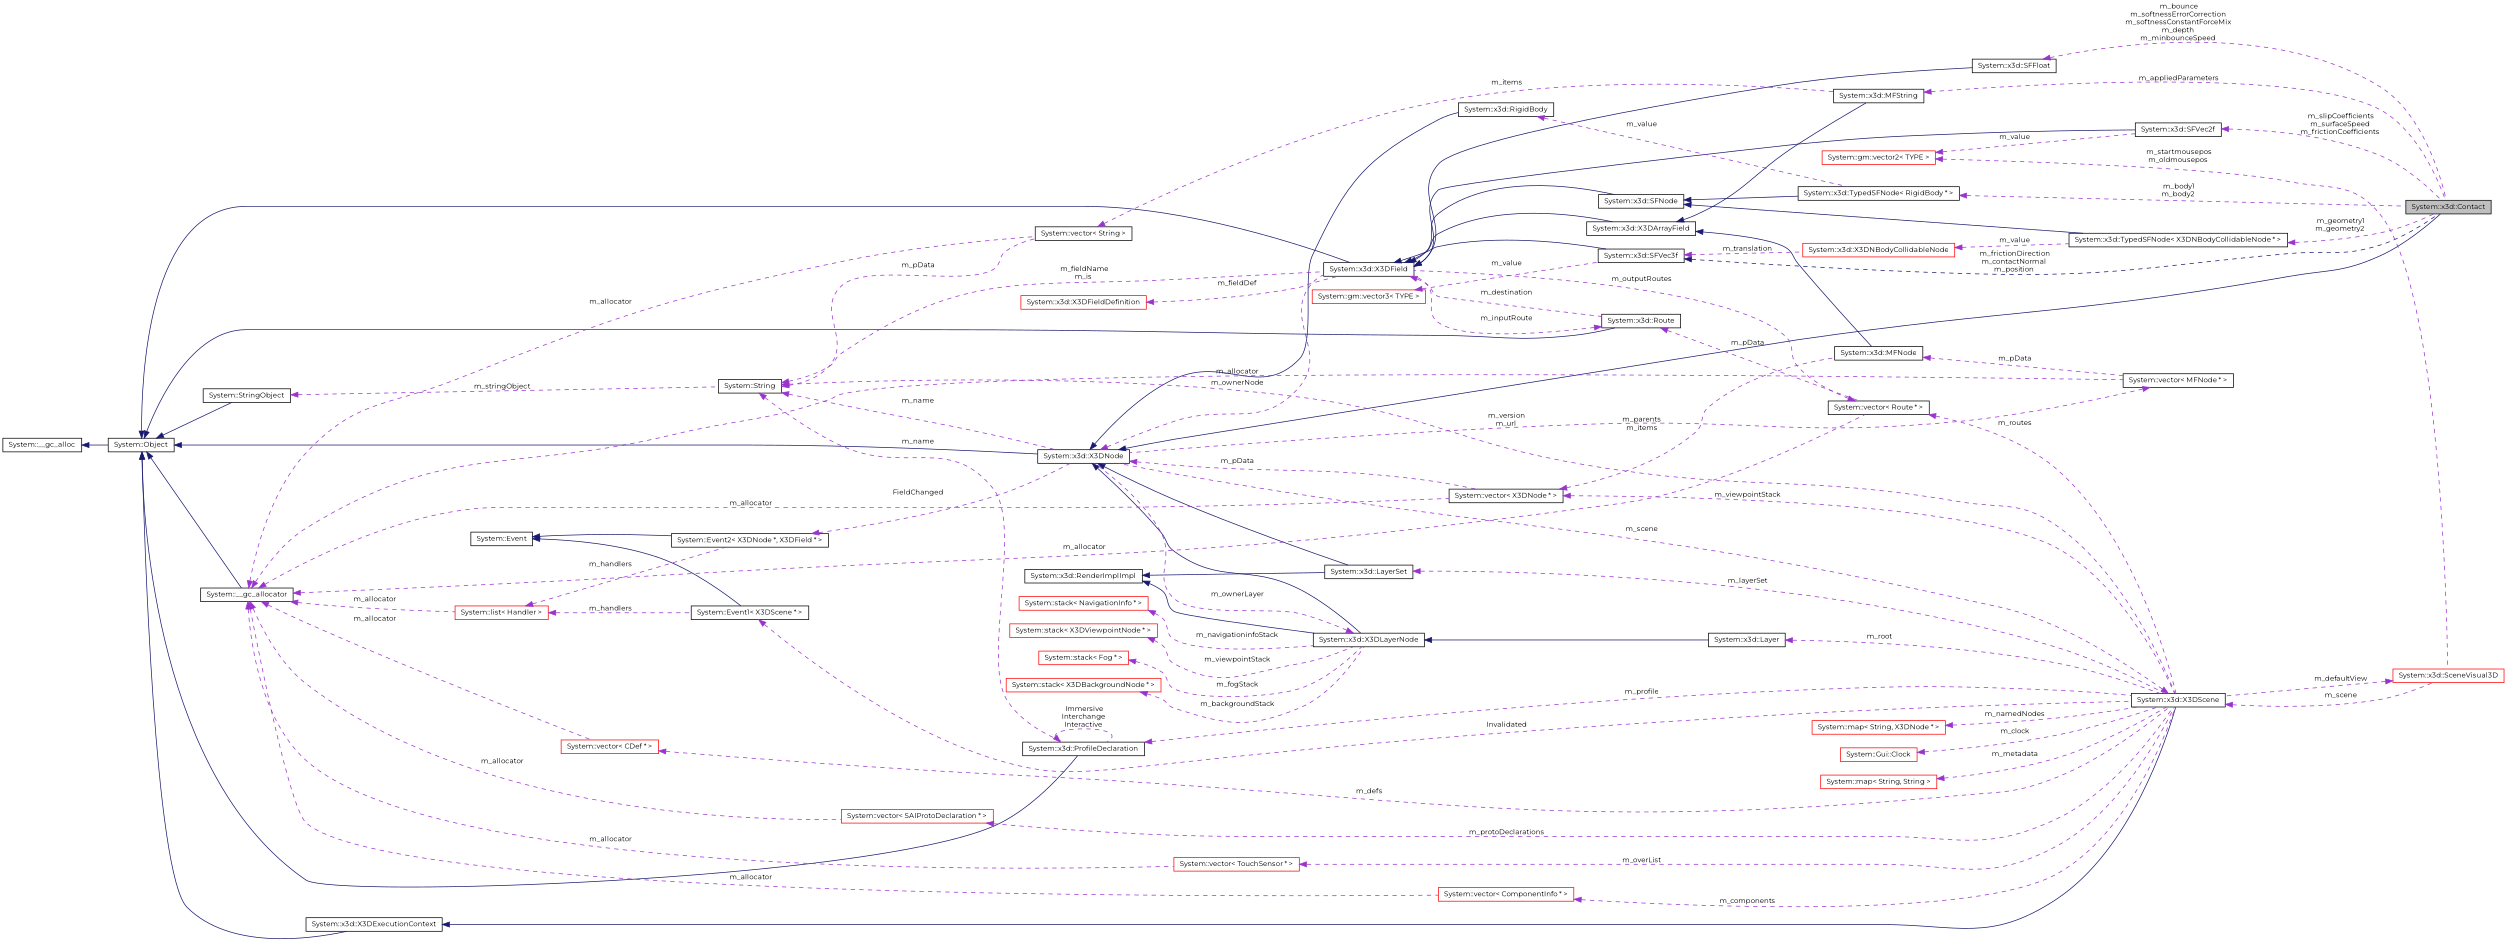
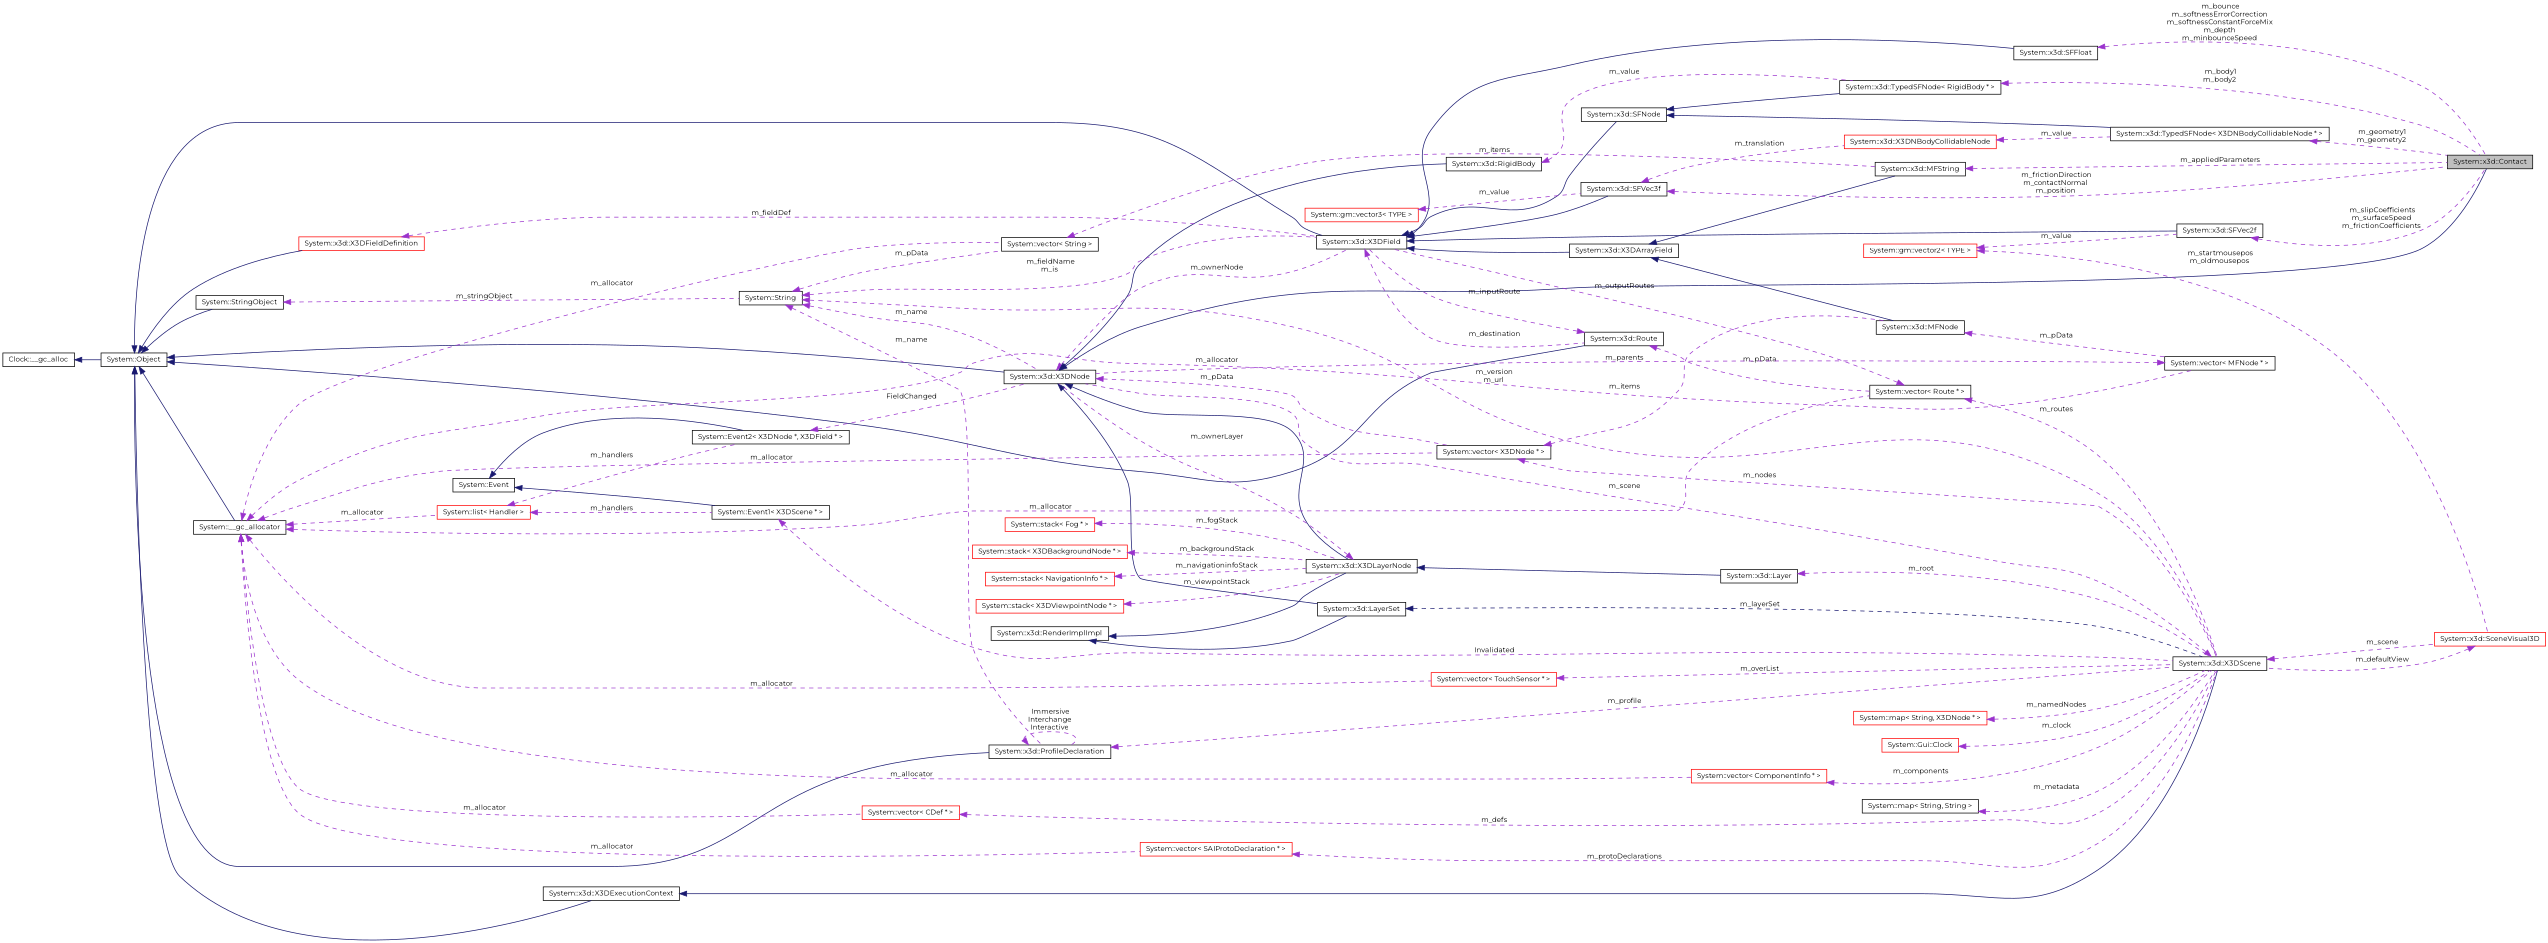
edge "System::x3d::Contact" -> "System::x3d::SFVec3f": color midnightblue -> darkorchid3
edge "System::x3d::X3DFieldDefinition" -> "System::Object": added
node "System::__gc_alloc": label "System::__gc_alloc" -> "Clock::__gc_alloc"
edge "System::x3d::X3DScene" -> "System::vector< X3DNode * >": label " m_viewpointStack" -> " m_nodes"
edge "System::x3d::X3DScene" -> "System::x3d::LayerSet": color darkorchid3 -> midnightblue
node "System::map< String, String >": color red -> black
